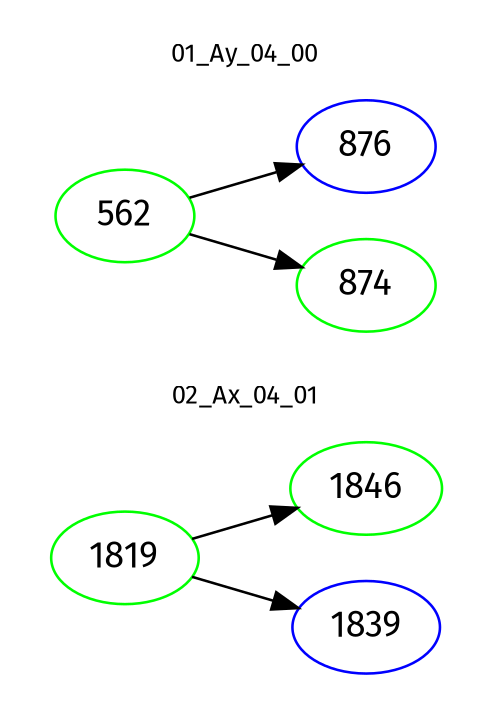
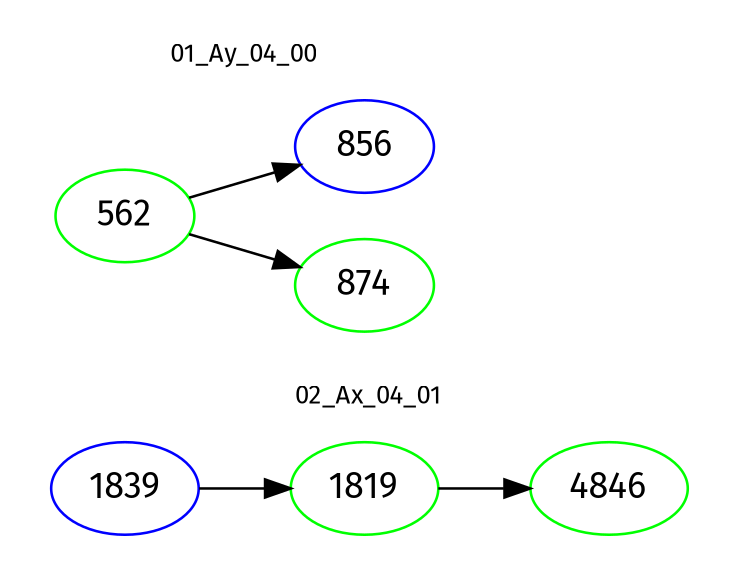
node "876": label "876" -> "856"
node "1846": label "1846" -> "4846"
edge "1819" -> "1839": reversed
